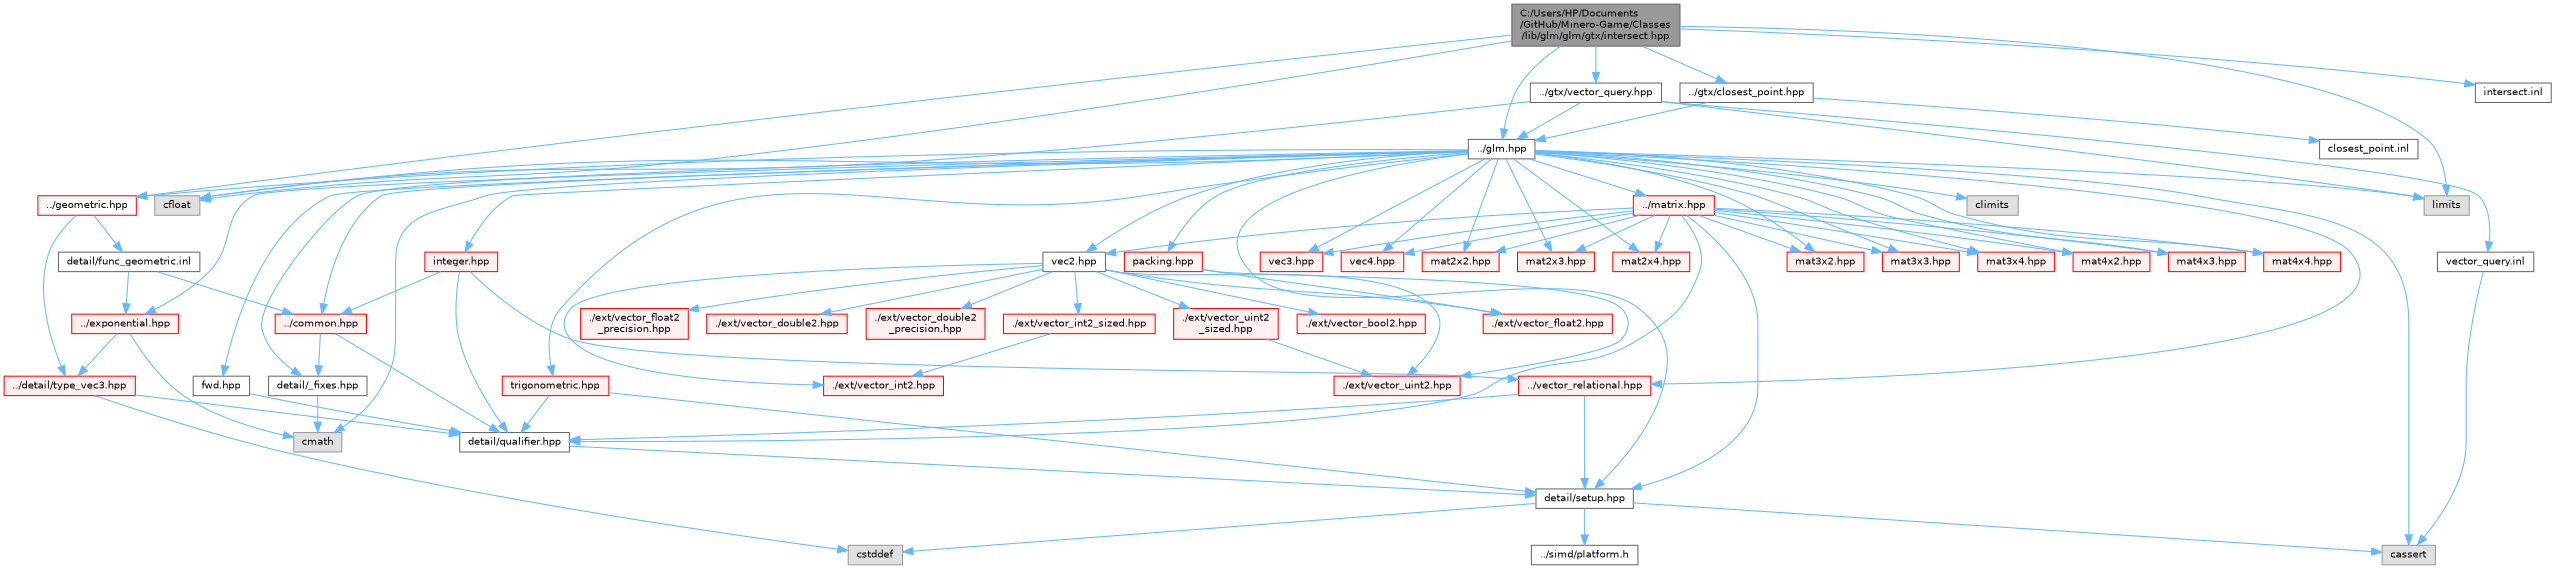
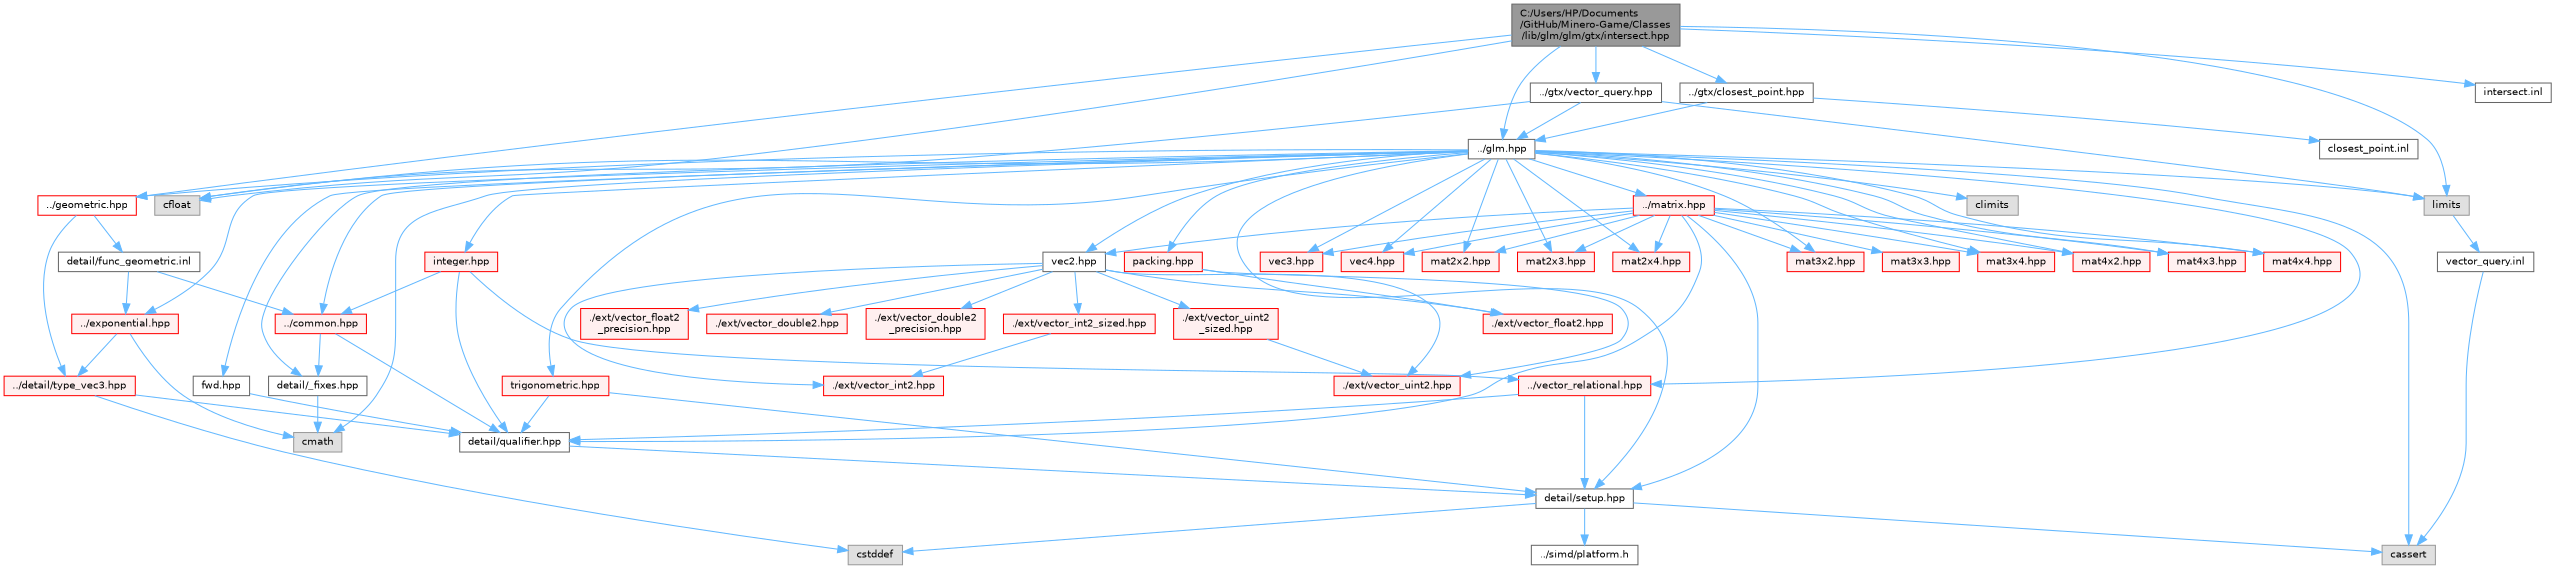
edge "../gtx/vector_query.hpp" -> "vector_query.inl": now "limits" -> "vector_query.inl"
edge "../glm.hpp" -> "mat3x3.hpp": removed
node "./ext/vector_bool2.hpp": removed
